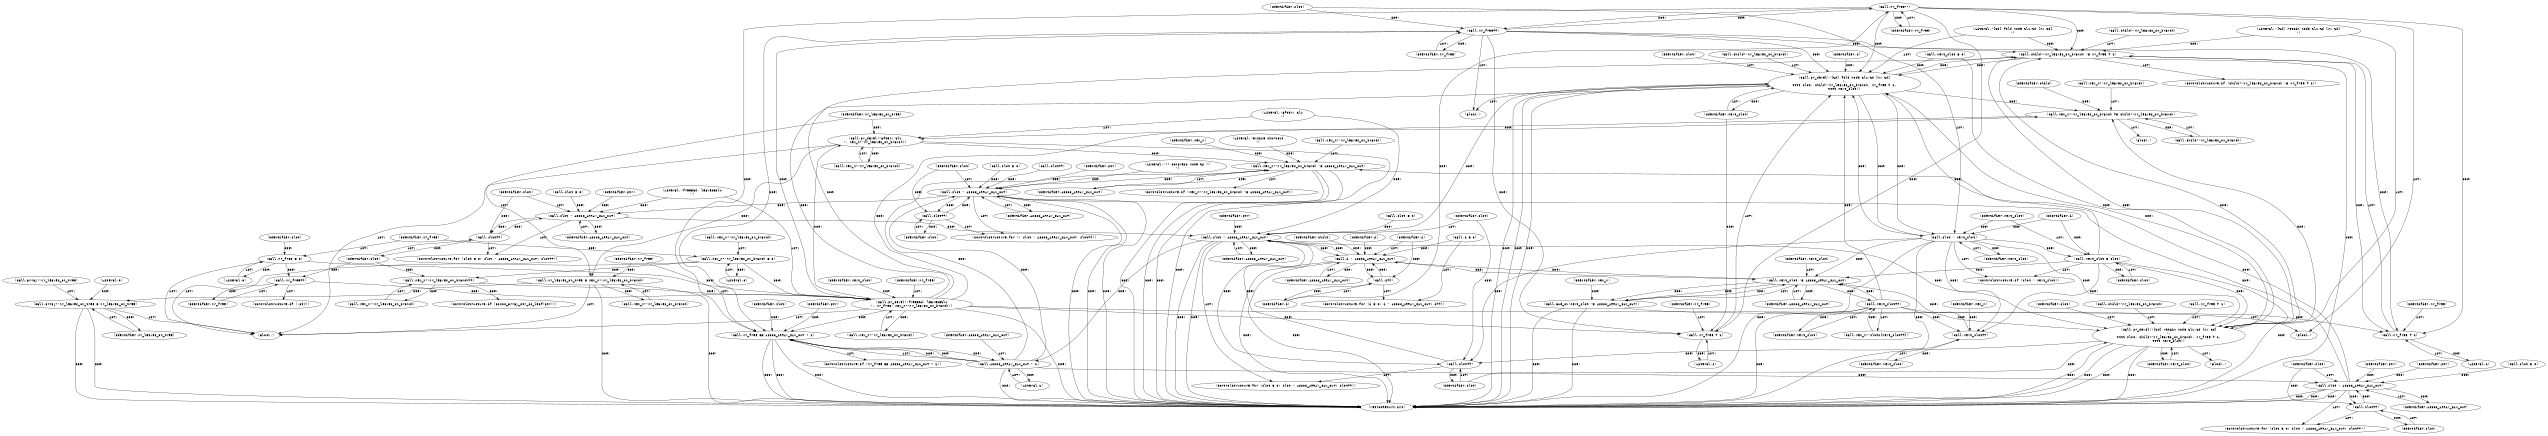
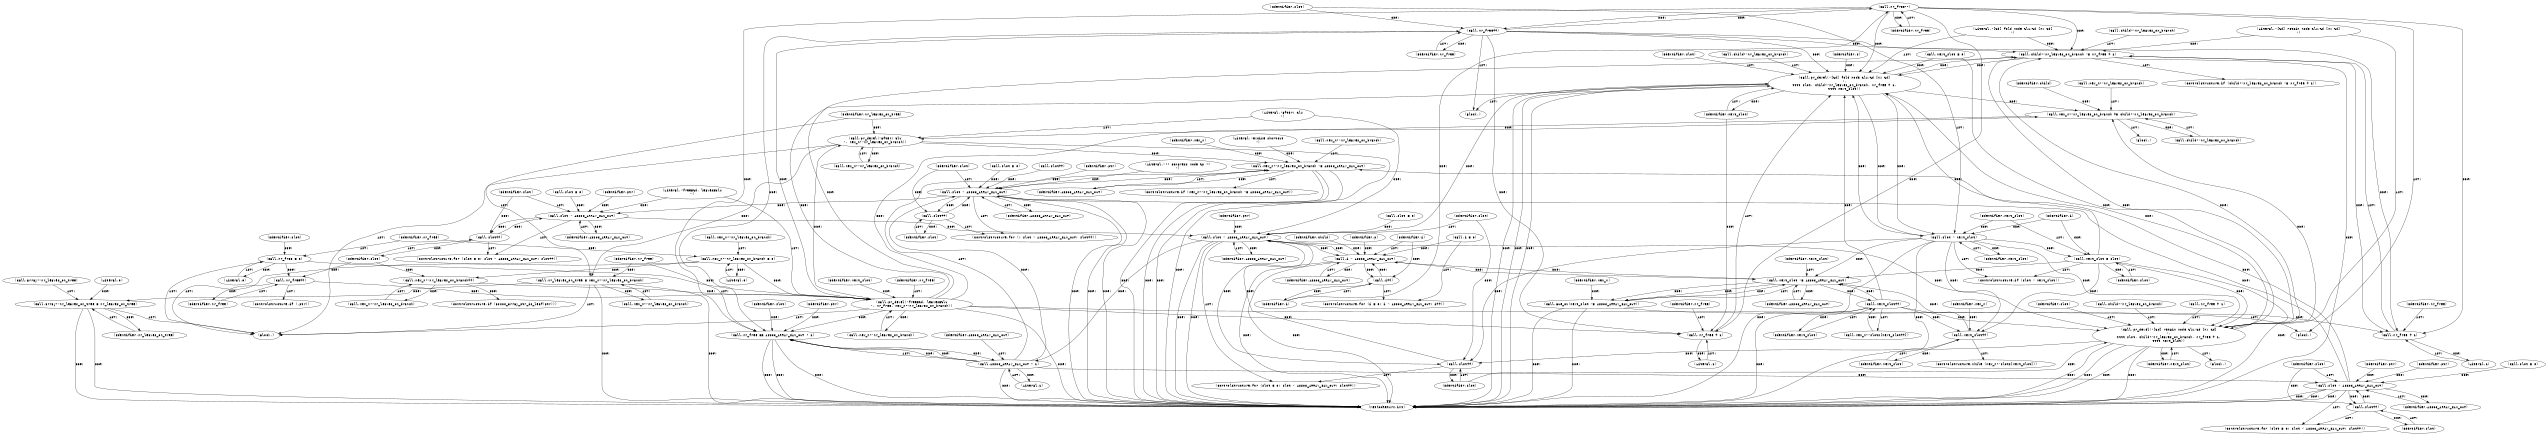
edge "(Call,ASSOC_ARRAY_FAN_OUT - 1)" -> "(Call,new_n->nr_leaves_on_branch <= ASSOC_ARRAY_FAN_OUT)": label "DDG: " -> "AST: "
node "(ControlStructure,if (nr_free == ASSOC_ARRAY_FAN_OUT - 1))": removed
node "(ControlStructure,while (new_n->slots[next_slot]))": added
